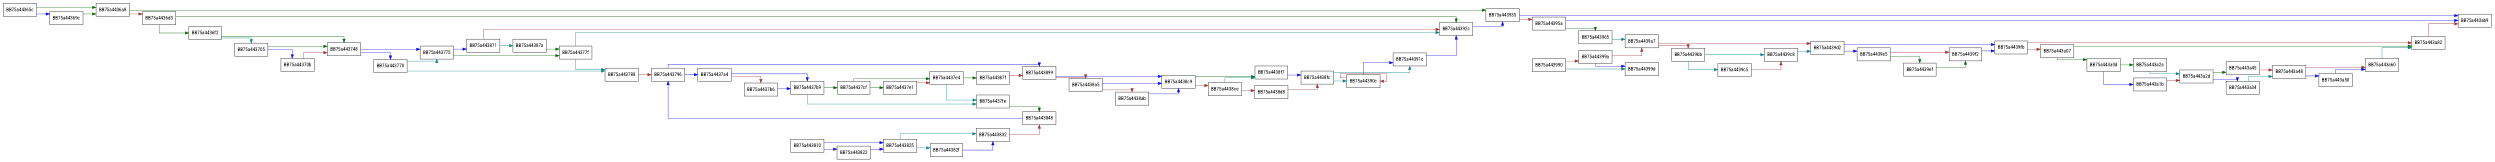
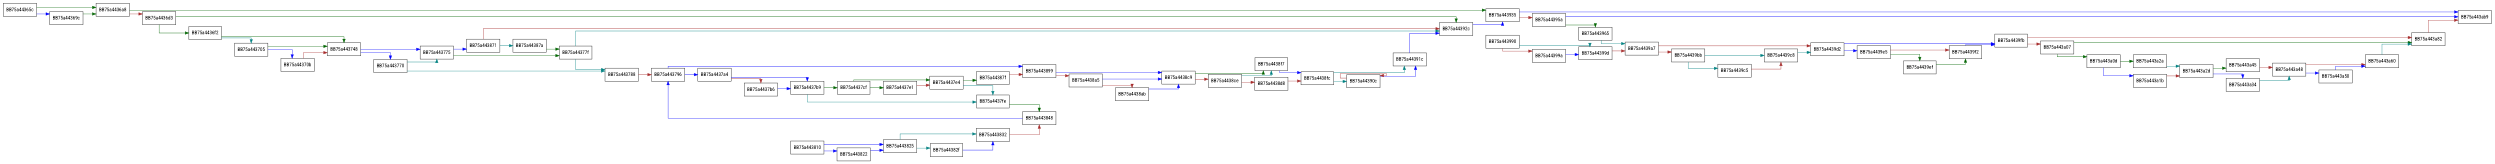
edge "BB75a44399a" -> "BB75a4439a7": now "BB75a44399d" -> "BB75a4439a7"
